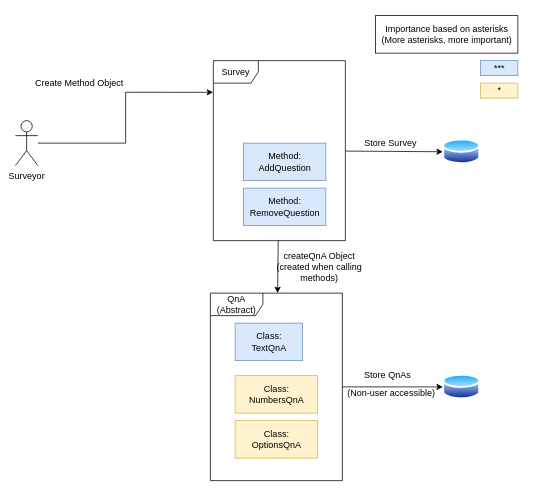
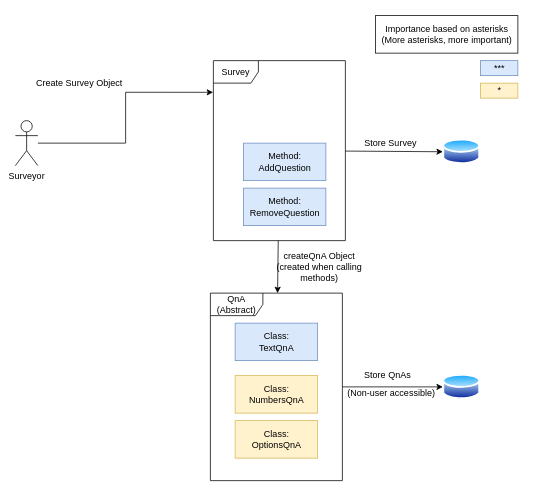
node "Create Method Object": label "Create Method Object" -> "Create Survey Object"
node "Class: TextQnA": size 68x38 -> 83x38
